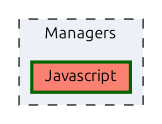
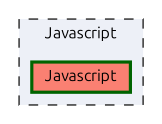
cluster "Managers": label "Managers" -> "Javascript"
